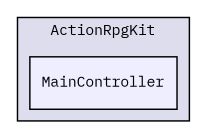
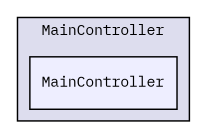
cluster "ActionRpgKit": label "ActionRpgKit" -> "MainController"
